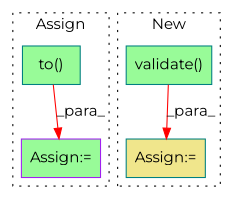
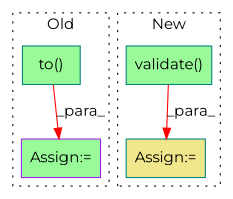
cluster "Assign": label "Assign" -> "Old"
